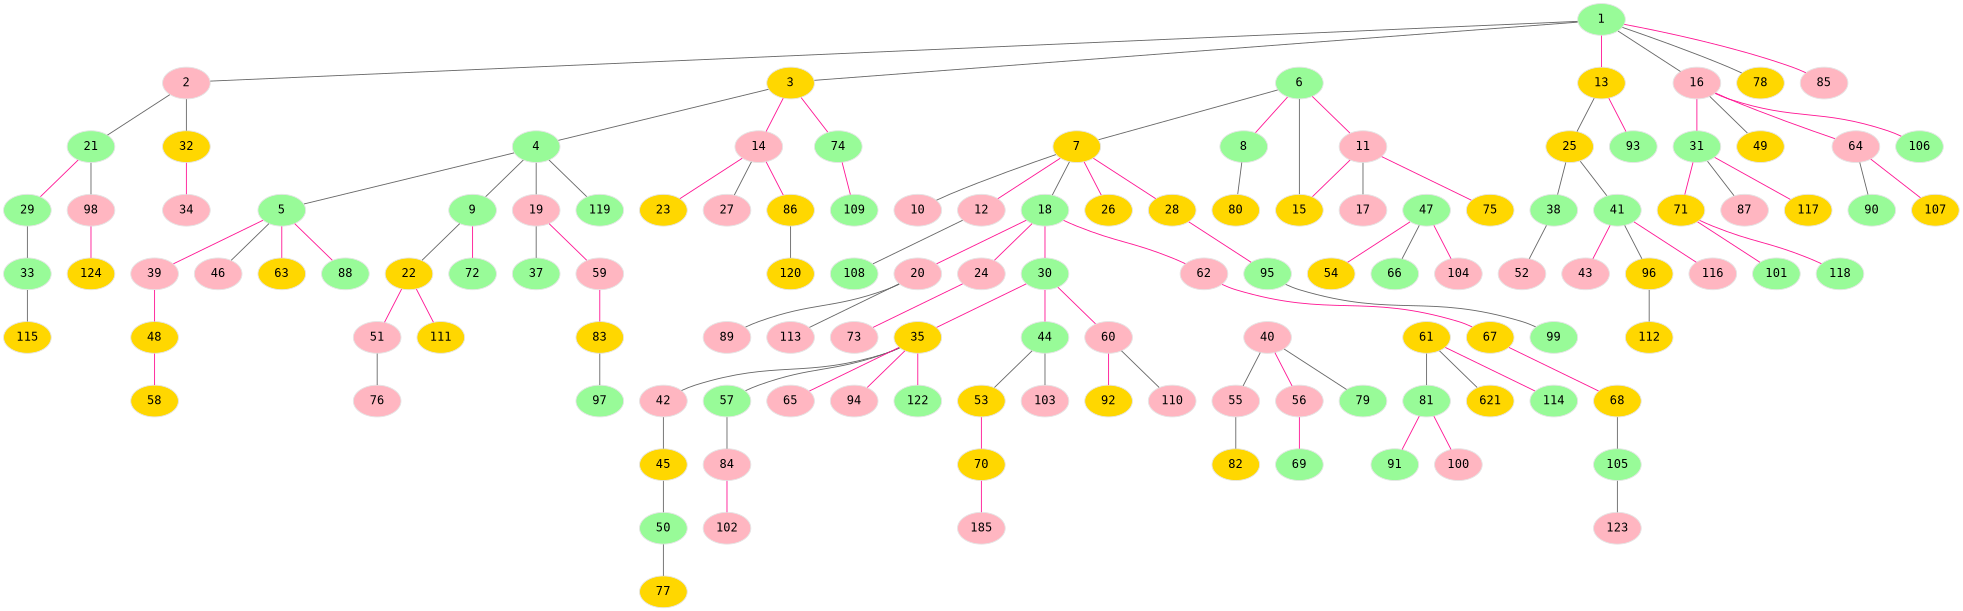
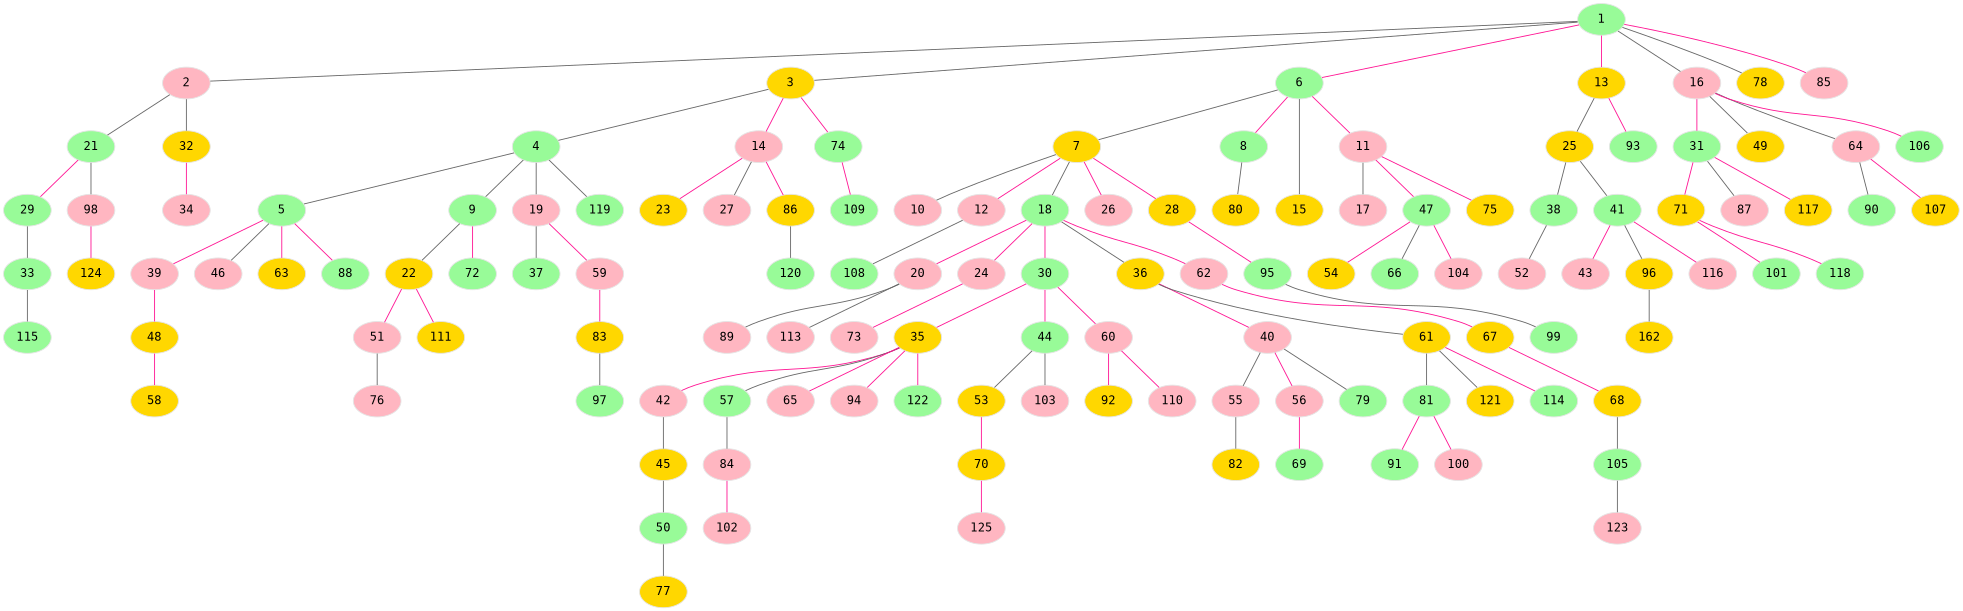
edge "1" -- "6": added
edge "16" -- "64": color deeppink -> gray40
edge "11" -- "15": now "11" -- "47"
node "26": fillcolor gold -> lightpink
node "120": fillcolor gold -> palegreen
node "36": added
node "115": fillcolor gold -> palegreen
node "112": label "112" -> "162"
edge "35" -- "42": color gray40 -> deeppink
edge "60" -- "110": color gray40 -> deeppink
node "621": label "621" -> "121"
node "185": label "185" -> "125"
